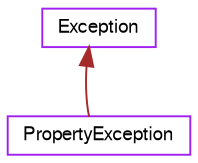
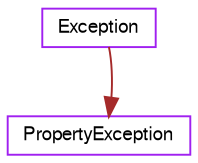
edge "PropertyException" -> "Exception": reversed
